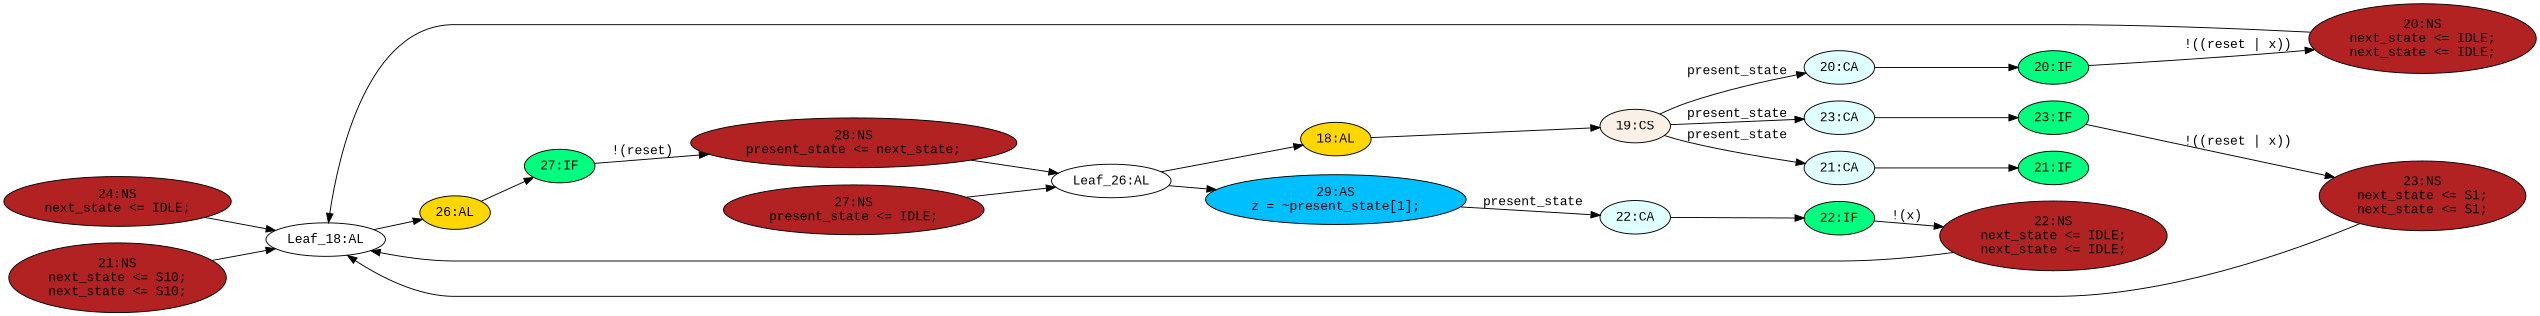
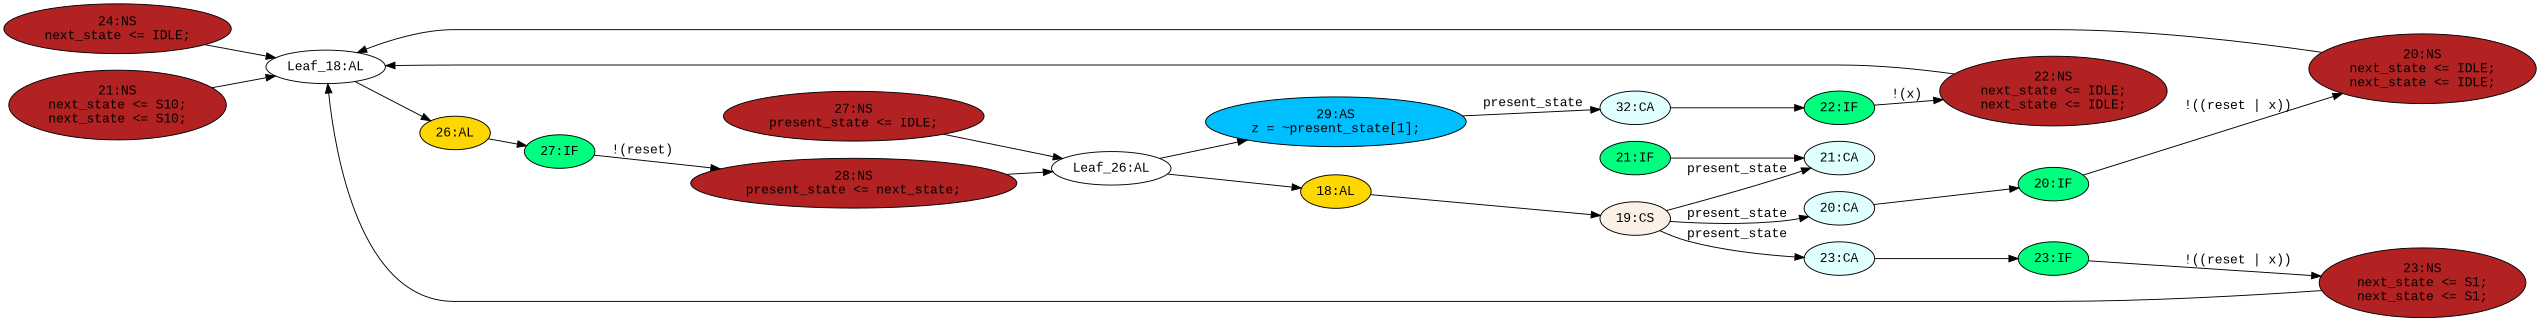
edge "21:CA" -> "21:IF": reversed
node "22:CA": label "22:CA" -> "32:CA"
